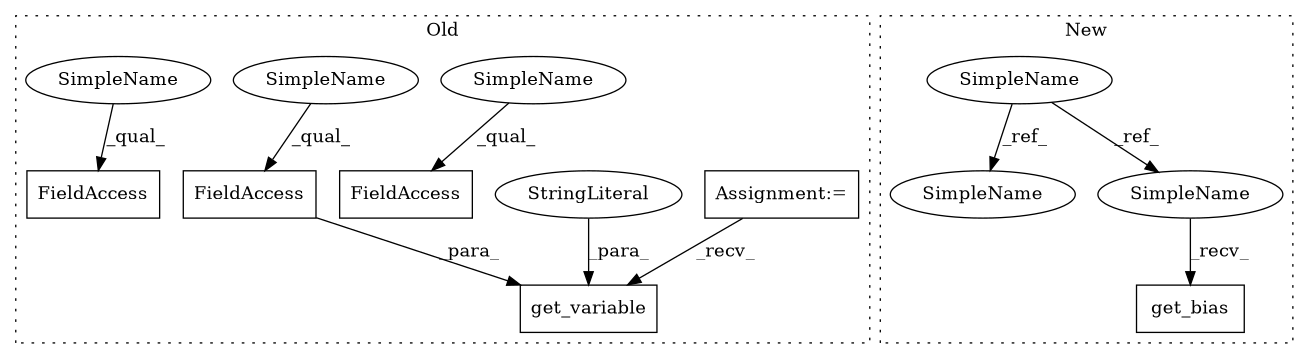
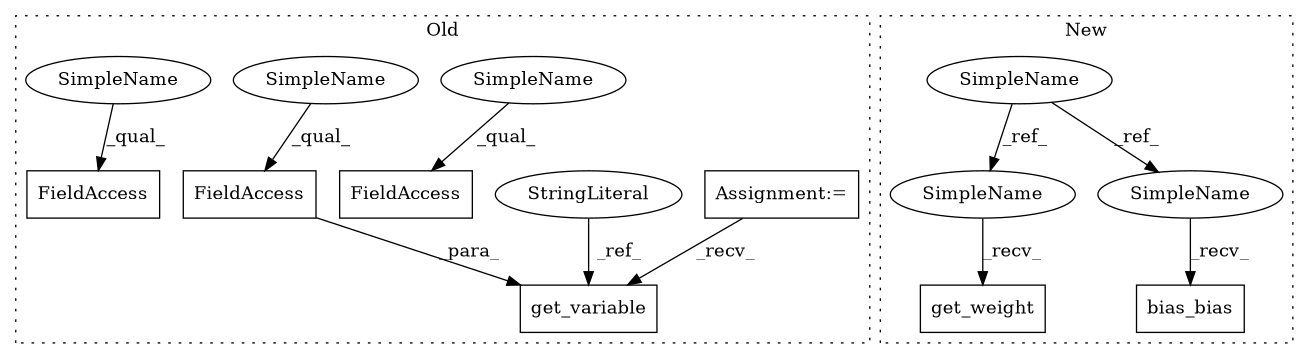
edge "StringLiteral" -> "get_variable": label "_para_" -> "_ref_"
node "get_weight": added
node "get_bias": label "get_bias" -> "bias_bias"
